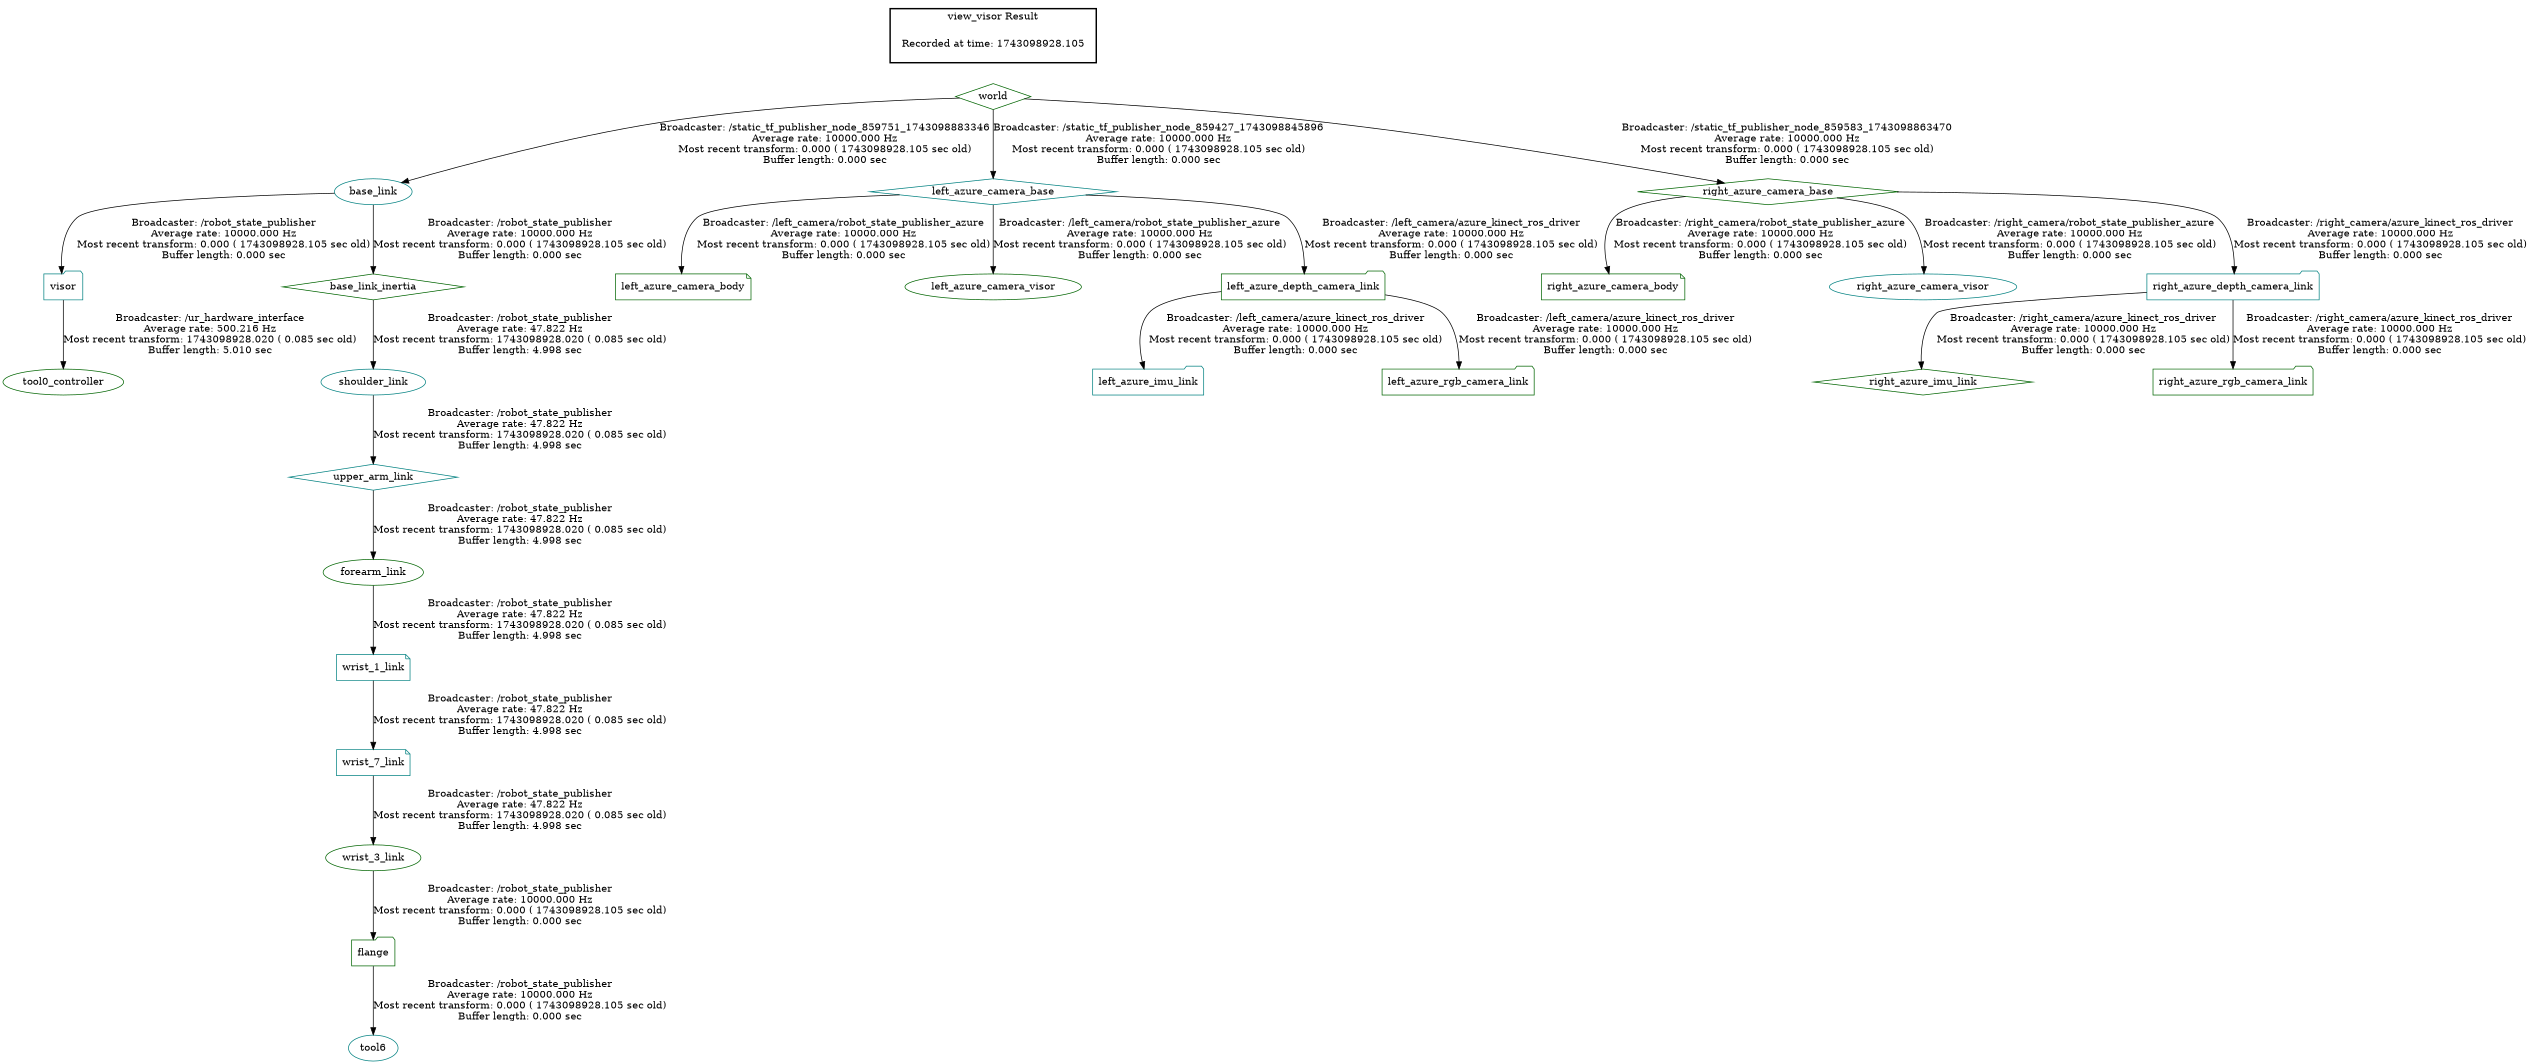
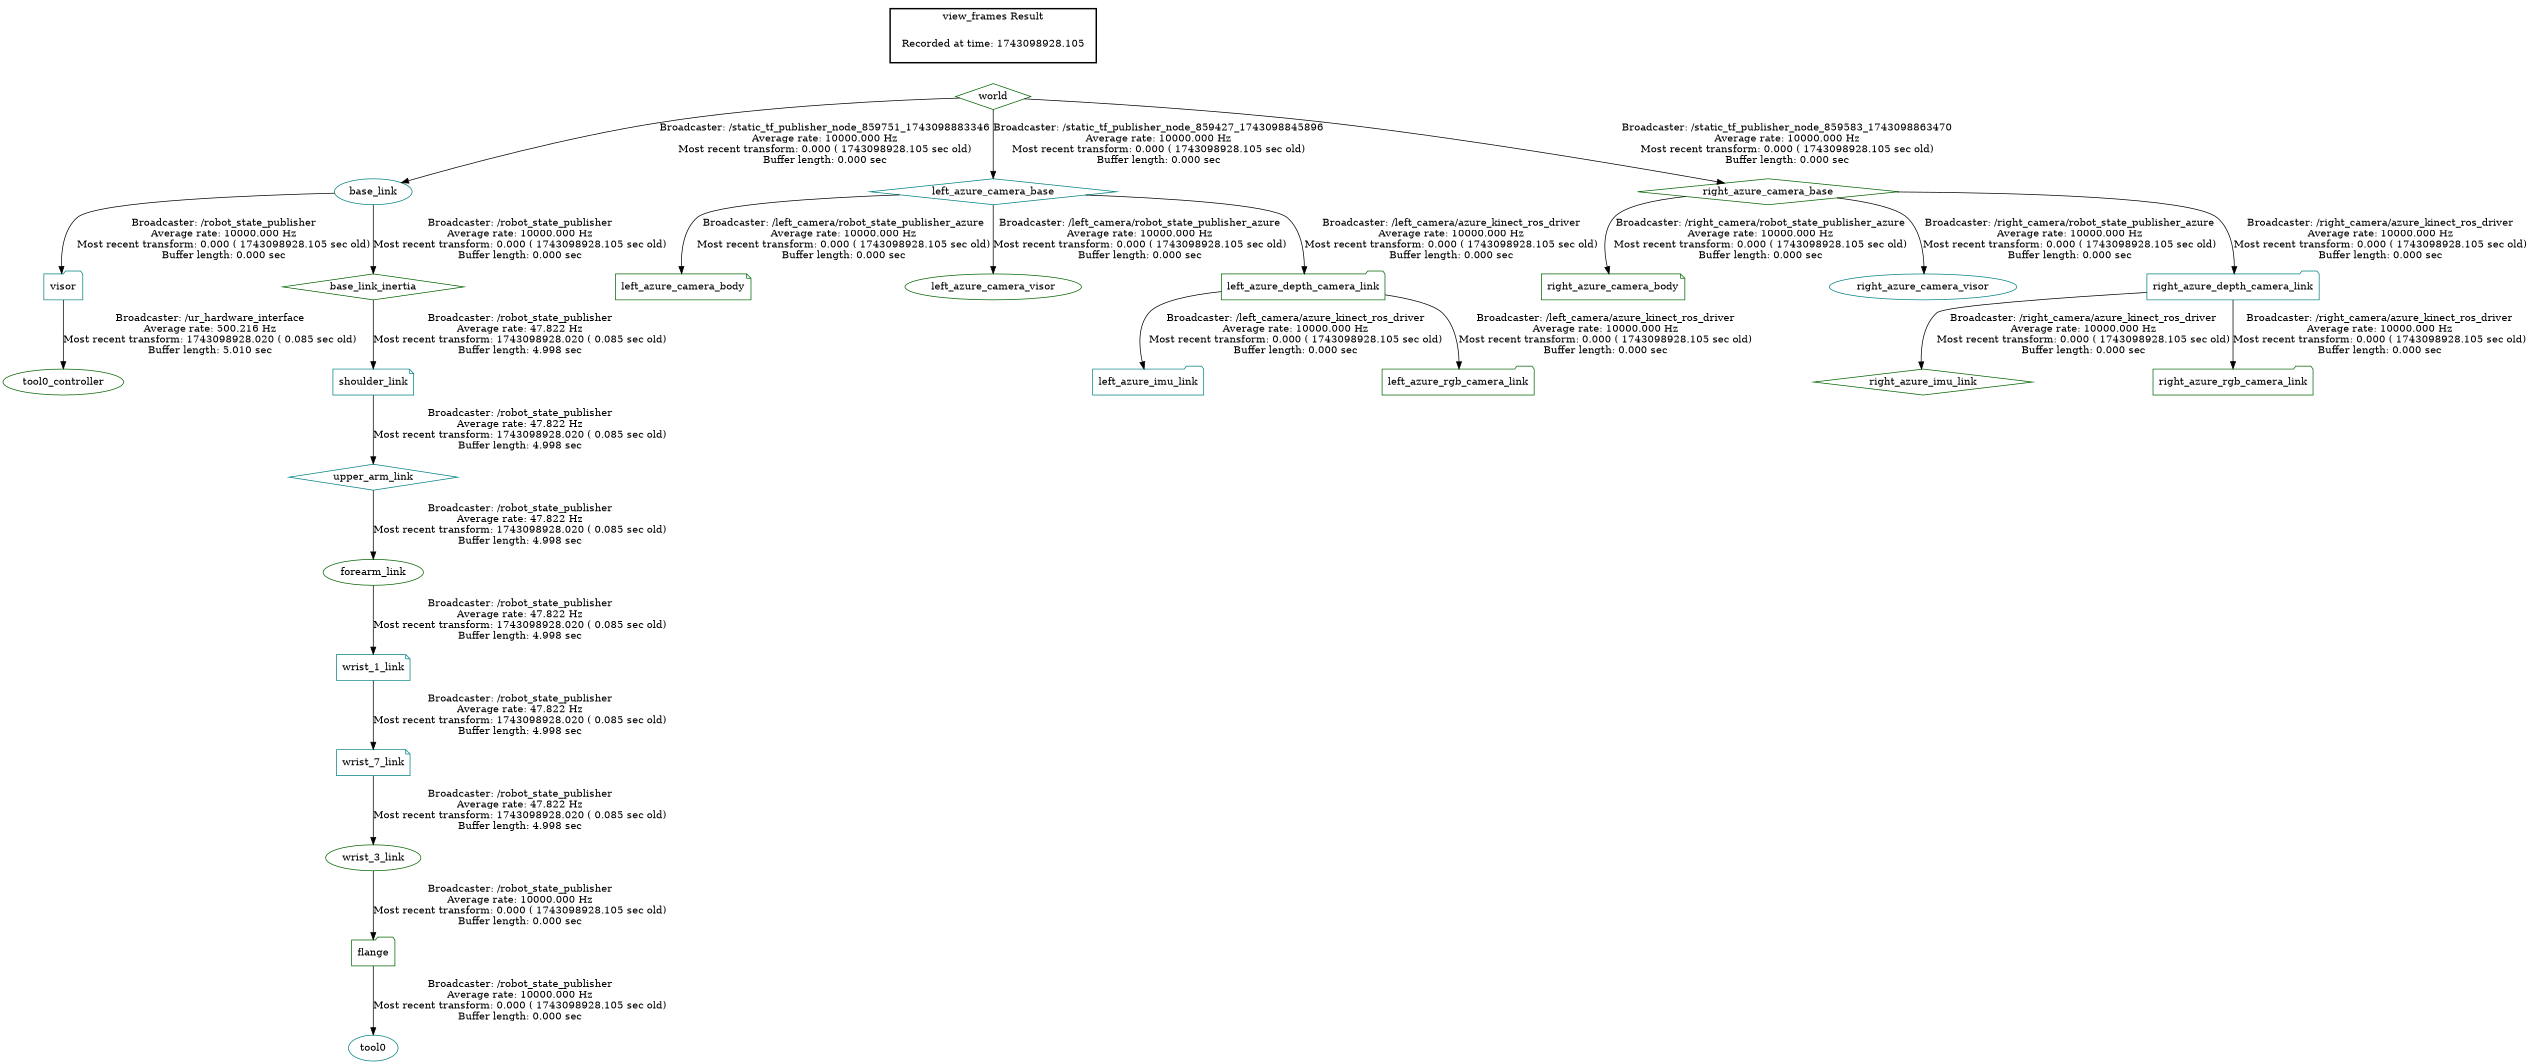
cluster "view_visor Result": label "view_visor Result" -> "view_frames Result"
node "shoulder_link": shape ellipse -> note
node "tool6": label "tool6" -> "tool0"
